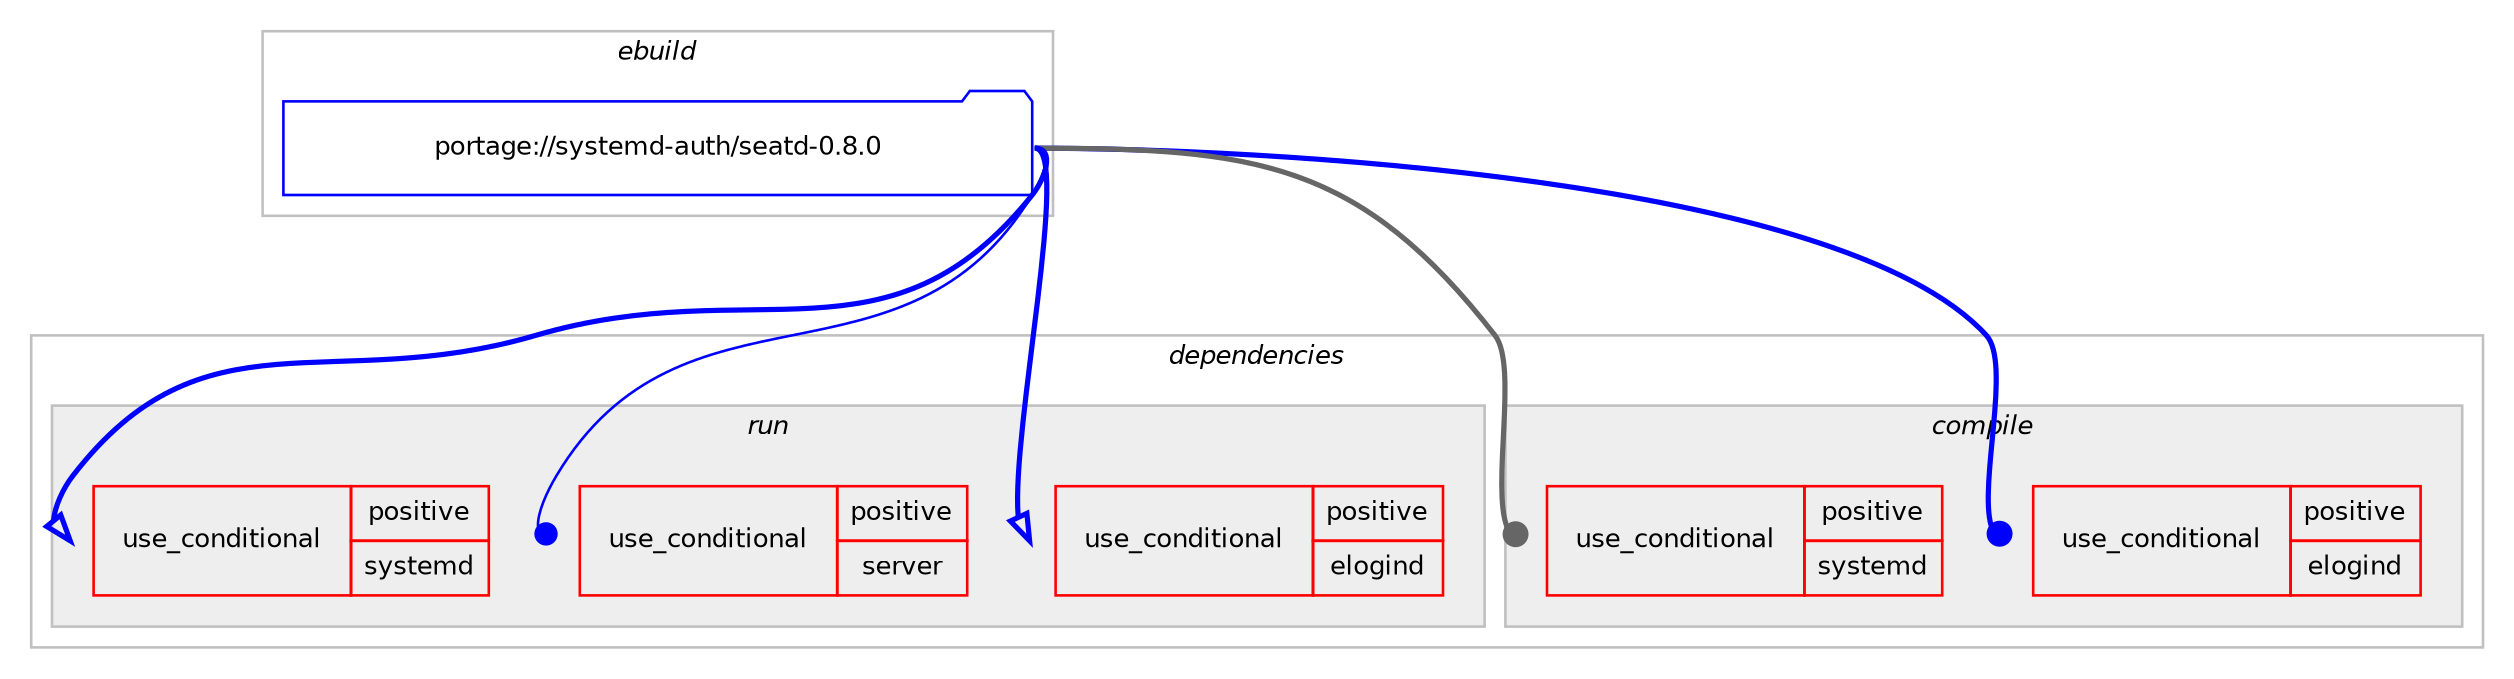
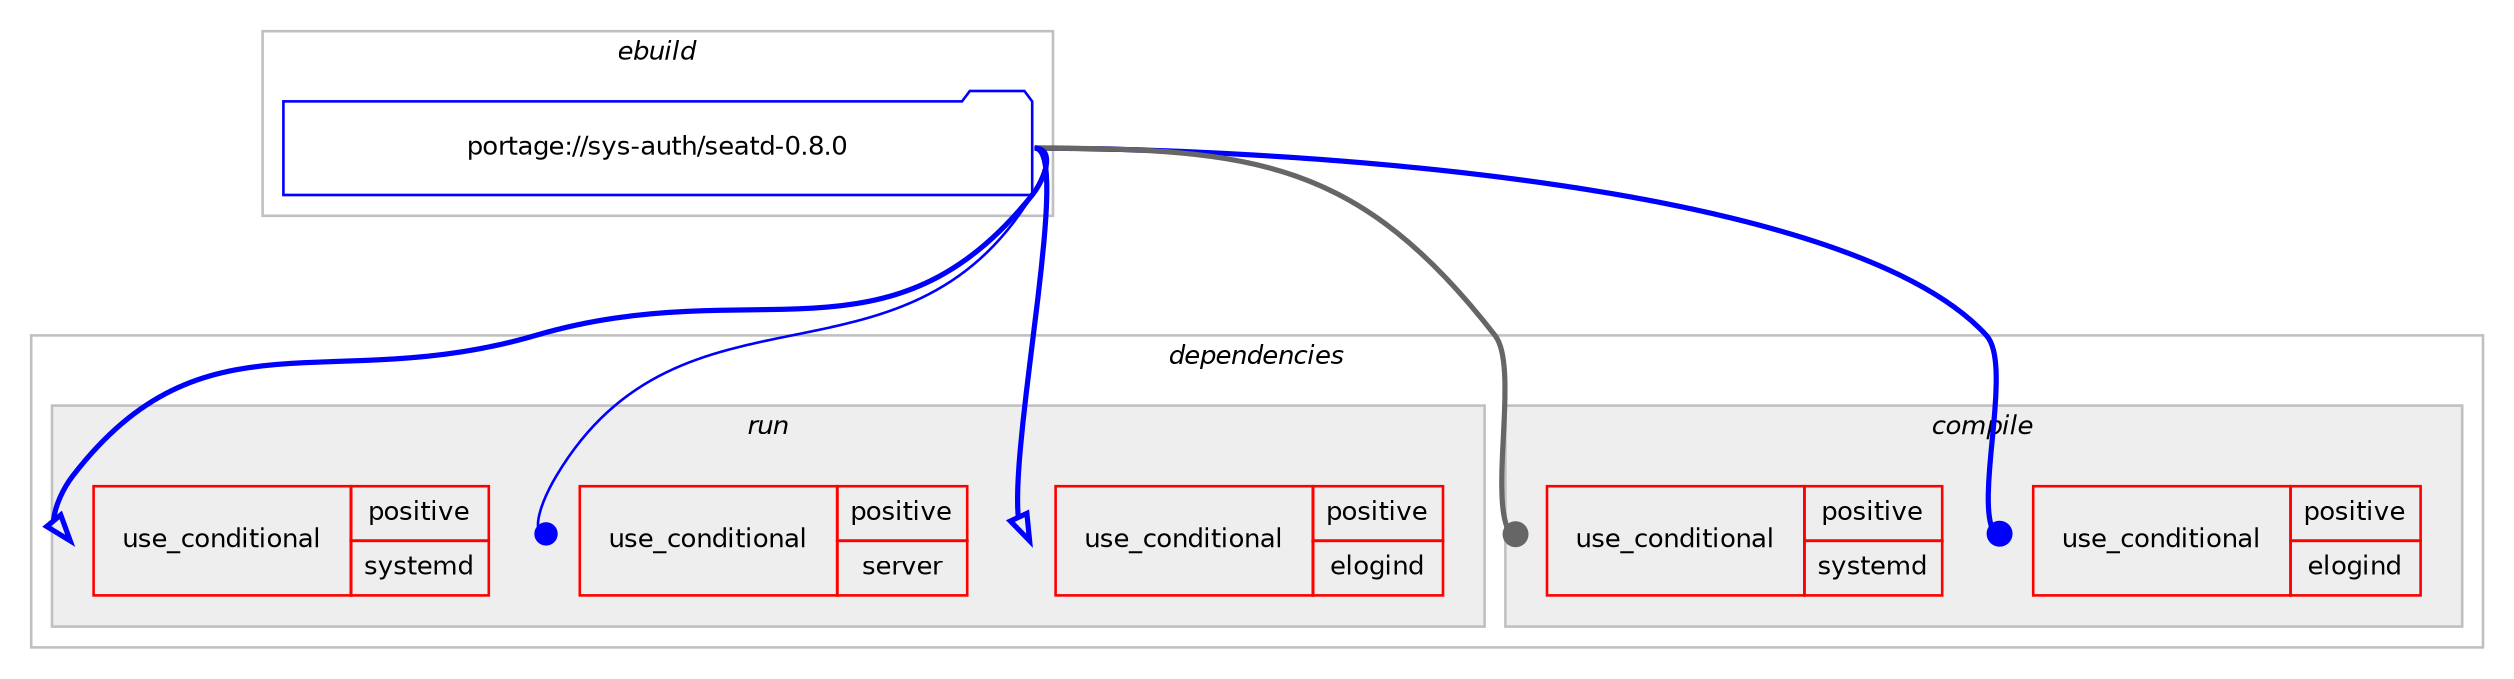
node "portage://systemd-auth/seatd-0.8.0": label "portage://systemd-auth/seatd-0.8.0" -> "portage://sys-auth/seatd-0.8.0"
